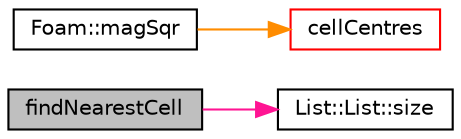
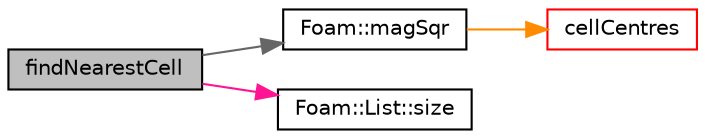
edge "findNearestCell" -> "Foam::magSqr": added
node "List::List::size": label "List::List::size" -> "Foam::List::size"
